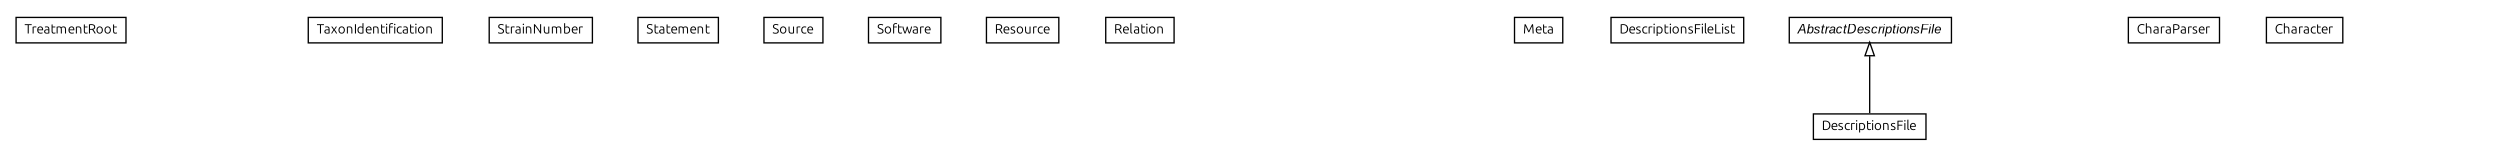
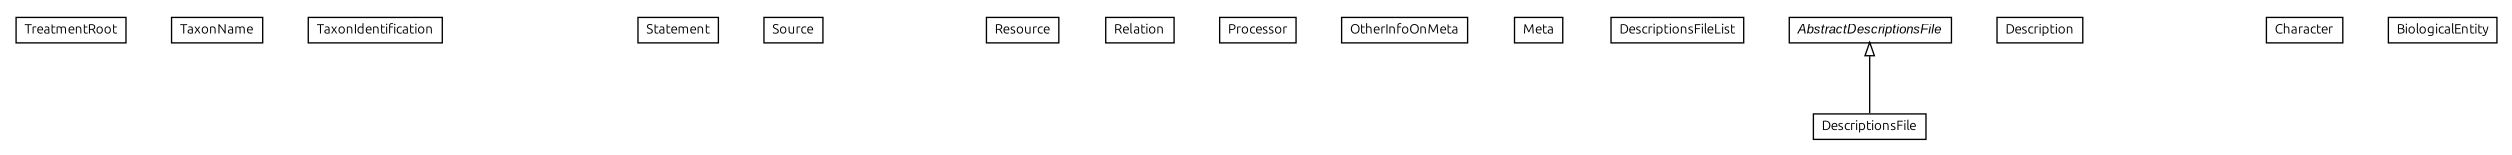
node "TaxonName": added
node "StrainNumber": removed
node "Software": removed
node "Processor": added
node "OtherInfoOnMeta": added
node "Description": added
node "CharaParser": removed
node "BiologicalEntity": added
